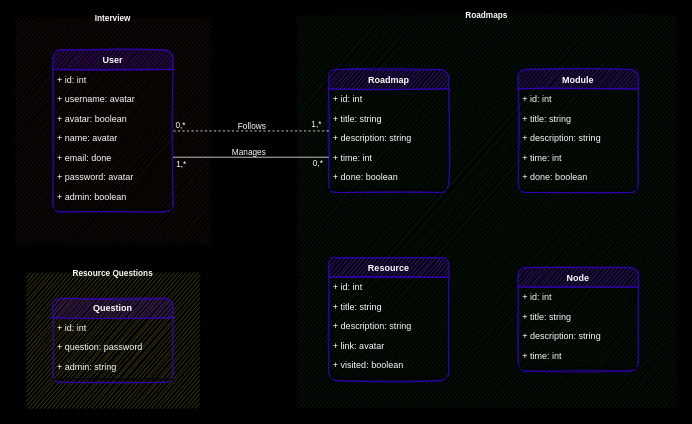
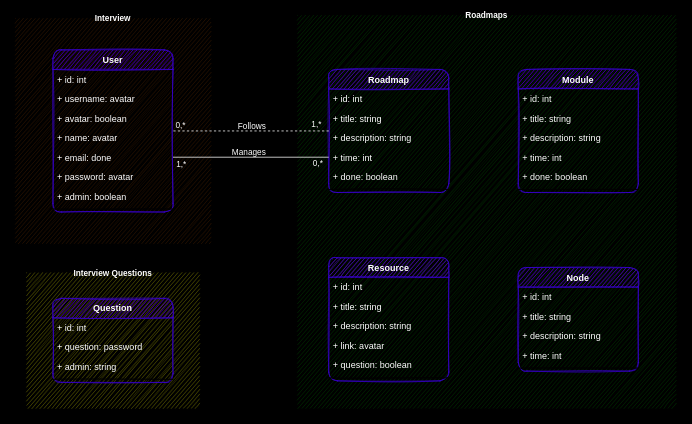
node "Resource Questions": label "Resource Questions" -> "Interview Questions"
node "+ visited: boolean": label "+ visited: boolean" -> "+ question: boolean"
